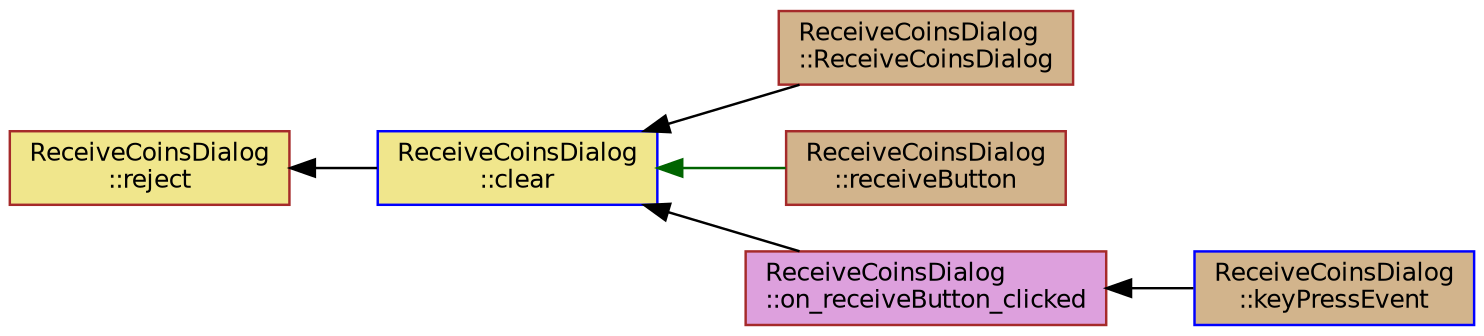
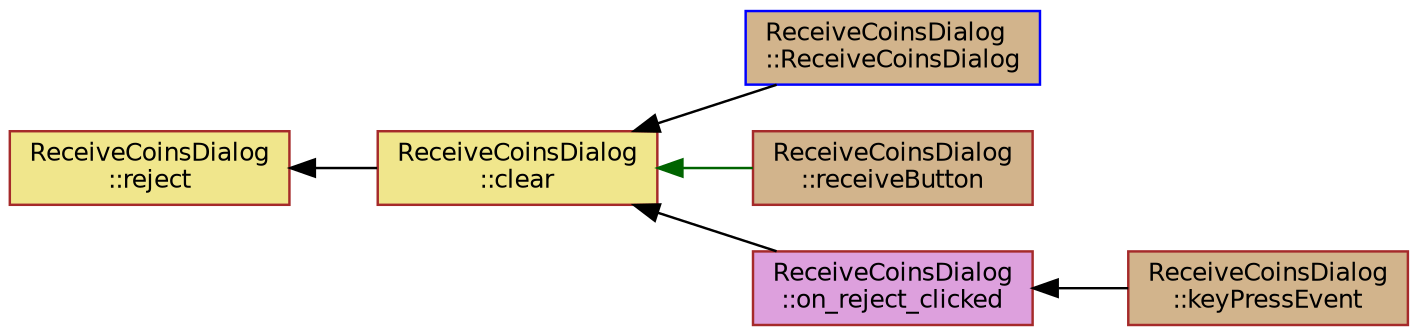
node "ReceiveCoinsDialog ::ReceiveCoinsDialog": color brown -> blue
node "ReceiveCoinsDialog ::clear": color blue -> brown
node "ReceiveCoinsDialog ::on_receiveButton_clicked": label "ReceiveCoinsDialog ::on_receiveButton_clicked" -> "ReceiveCoinsDialog ::on_reject_clicked"
node "ReceiveCoinsDialog ::keyPressEvent": color blue -> brown
